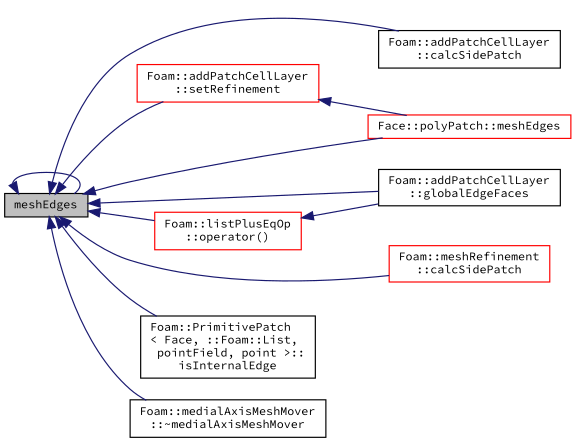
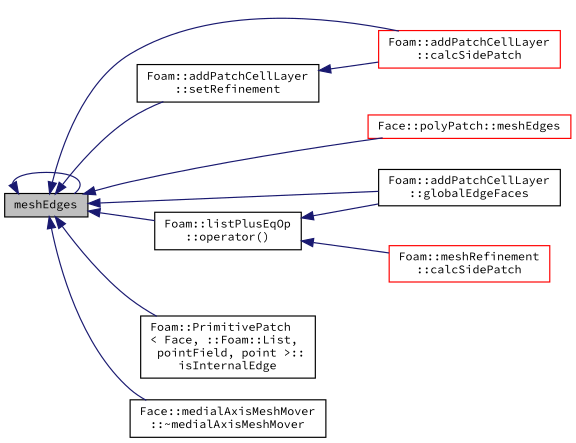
node "Foam::addPatchCellLayer ::calcSidePatch": color black -> red
node "Foam::addPatchCellLayer ::setRefinement": color red -> black
edge "Face::polyPatch::meshEdges" -> "Foam::addPatchCellLayer ::setRefinement": now "Foam::addPatchCellLayer ::calcSidePatch" -> "Foam::addPatchCellLayer ::setRefinement"
node "Foam::listPlusEqOp ::operator()": color red -> black
edge "Foam::meshRefinement ::calcSidePatch" -> "meshEdges": now "Foam::meshRefinement ::calcSidePatch" -> "Foam::listPlusEqOp ::operator()"
node "Foam::medialAxisMeshMover ::~medialAxisMeshMover": label "Foam::medialAxisMeshMover ::~medialAxisMeshMover" -> "Face::medialAxisMeshMover ::~medialAxisMeshMover"
